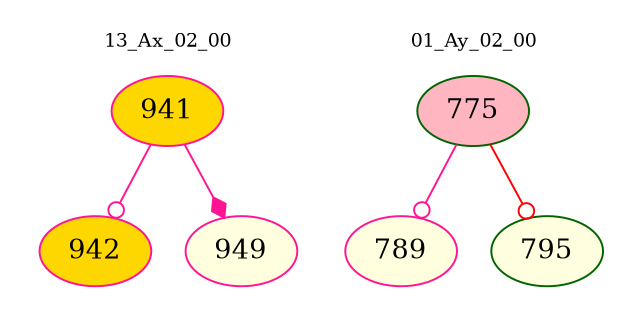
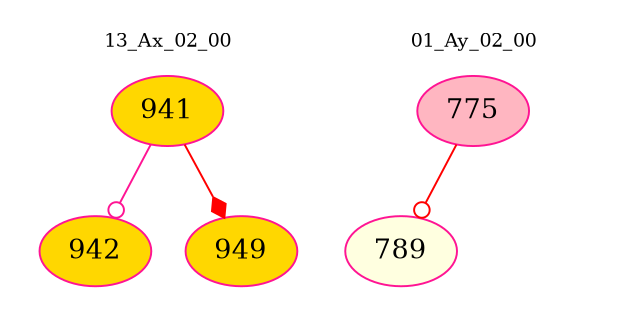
node "775": color darkgreen -> deeppink
edge "941" -> "949": color deeppink -> red
edge "775" -> "789": color deeppink -> red
node "949": fillcolor lightyellow -> gold
node "795": removed
